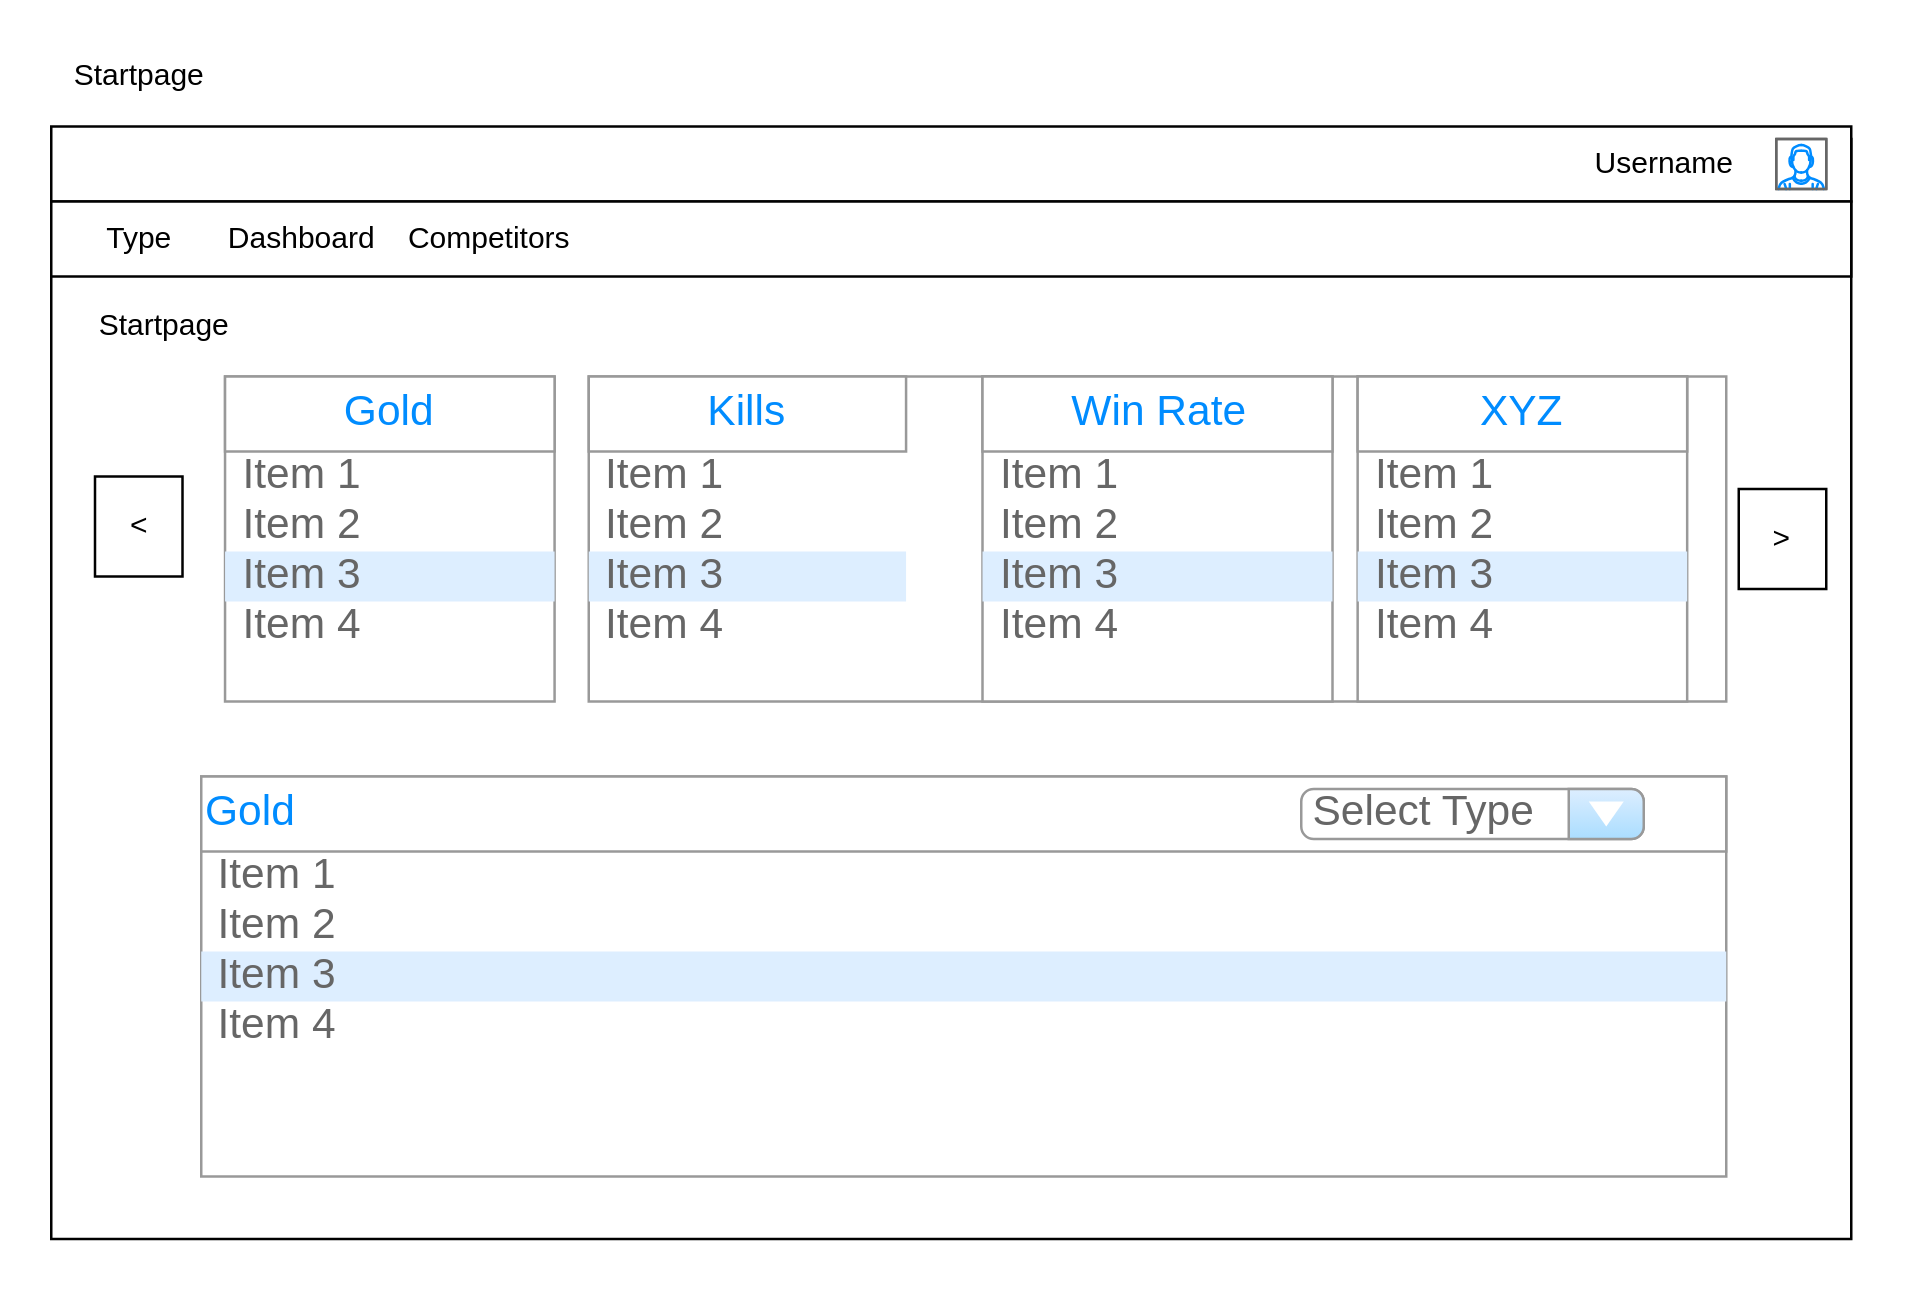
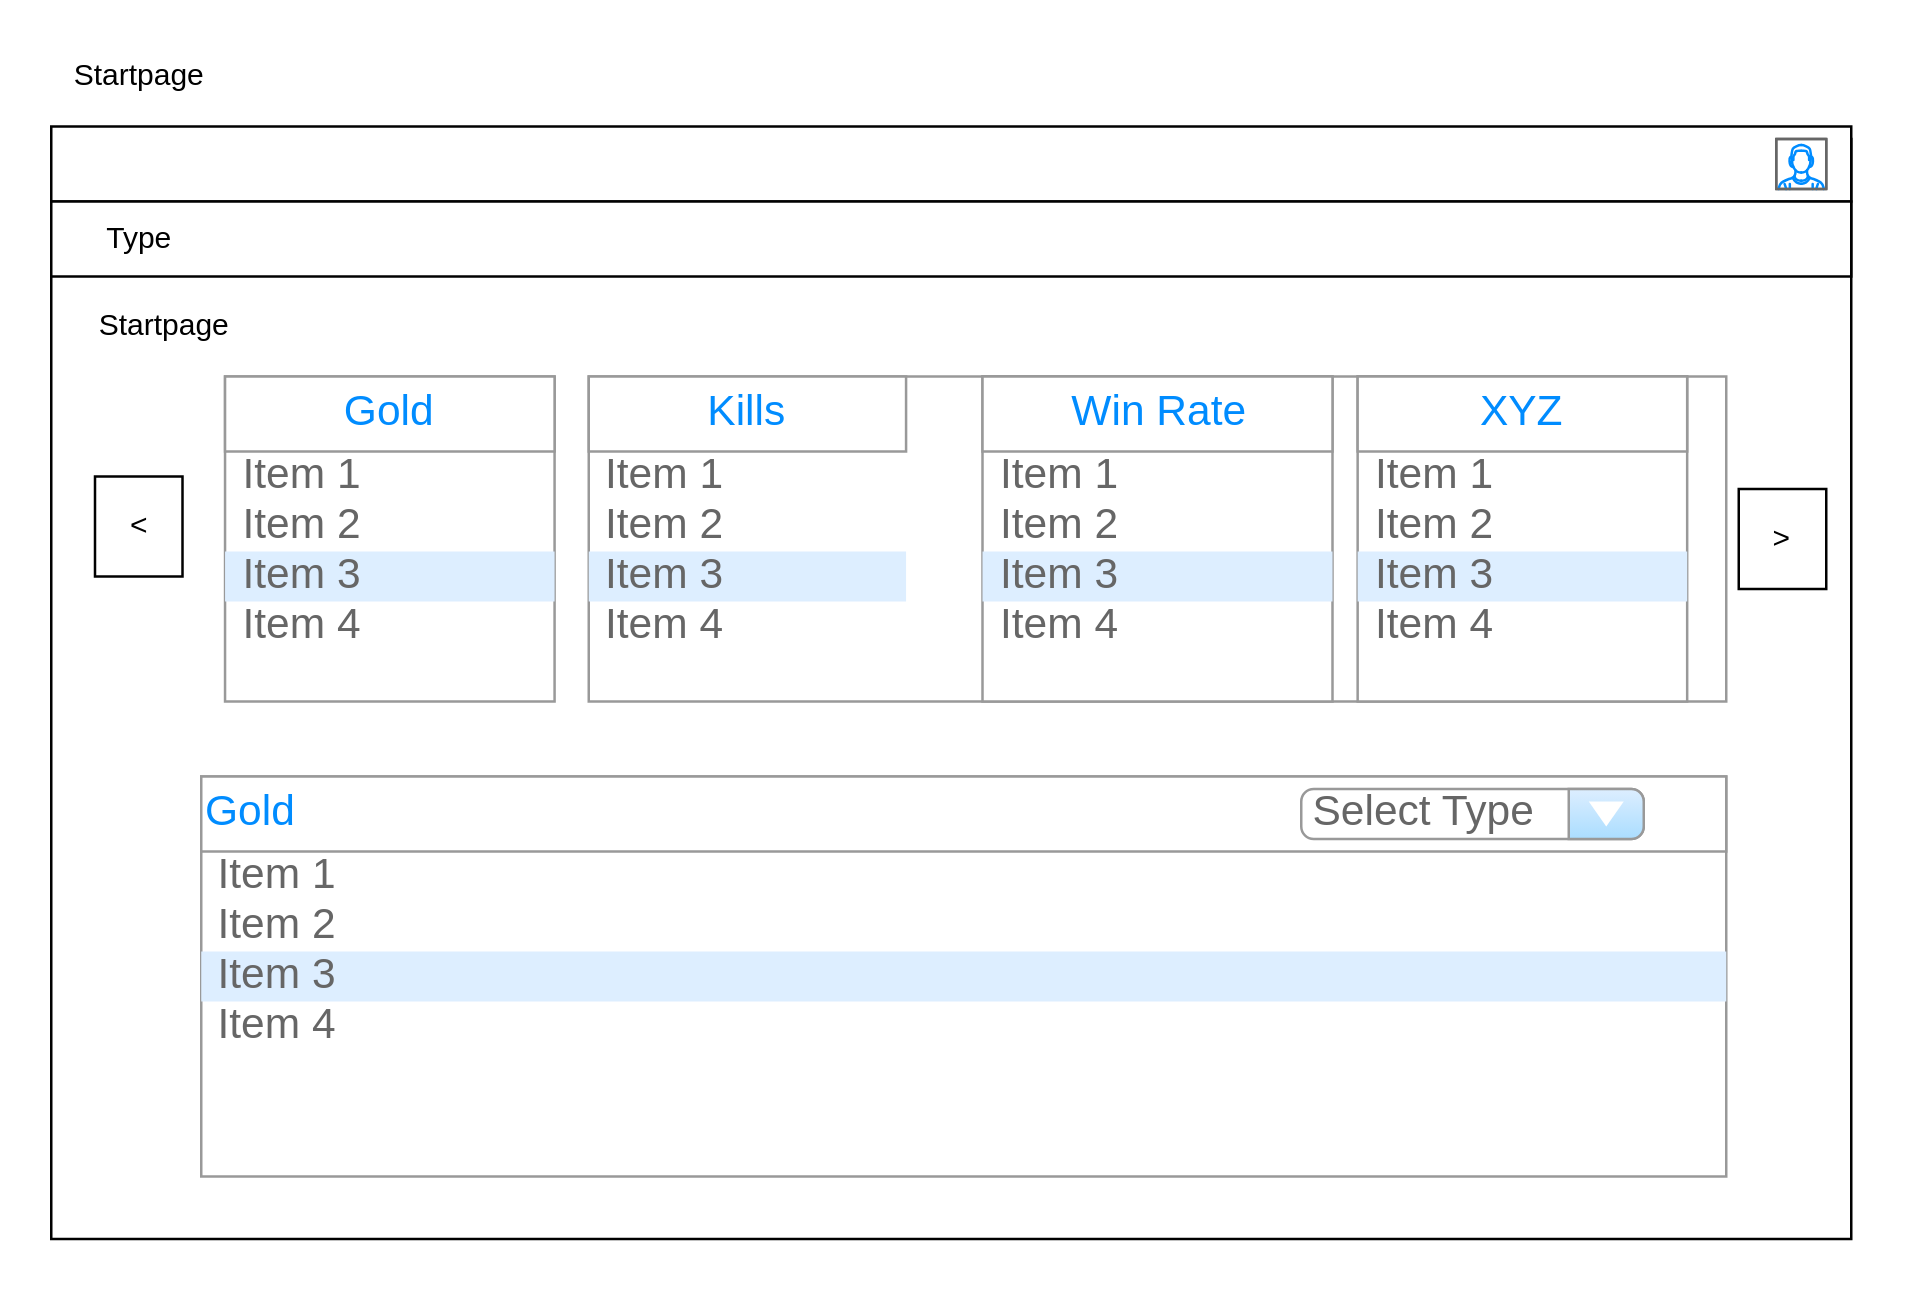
node "Username": removed
node "Dashboard": removed
node "Competitors": removed
